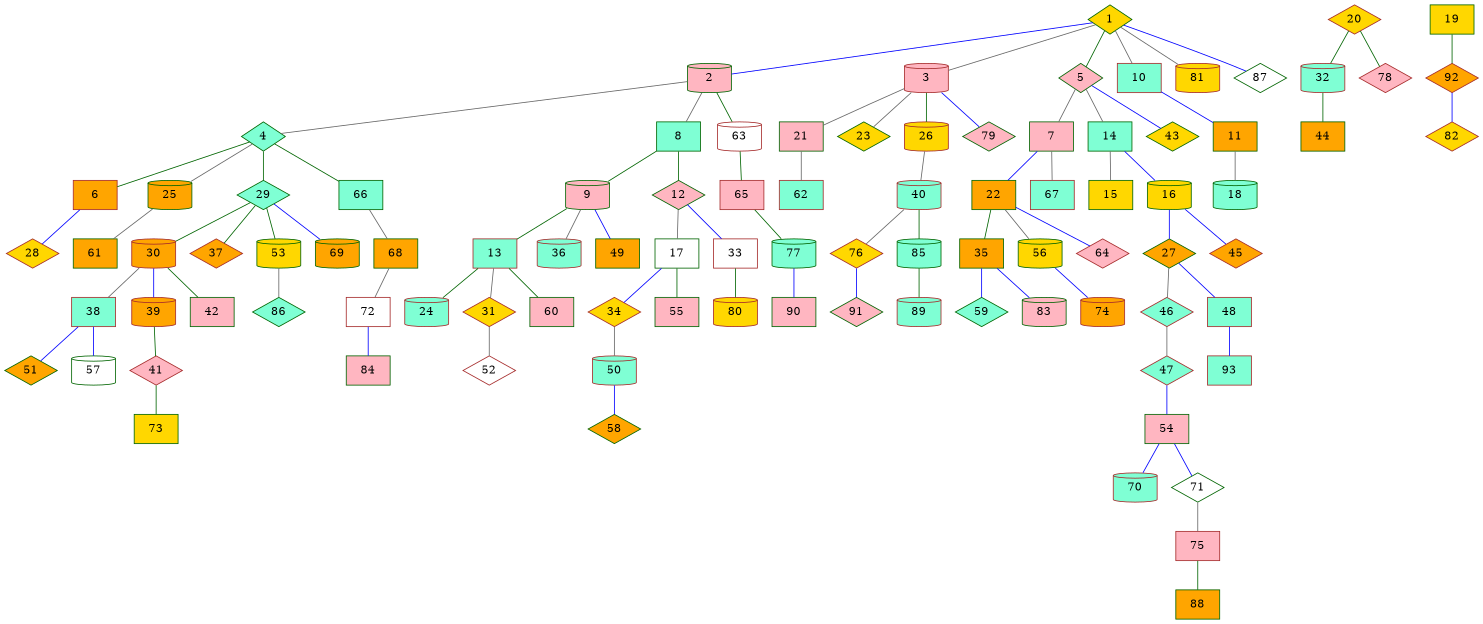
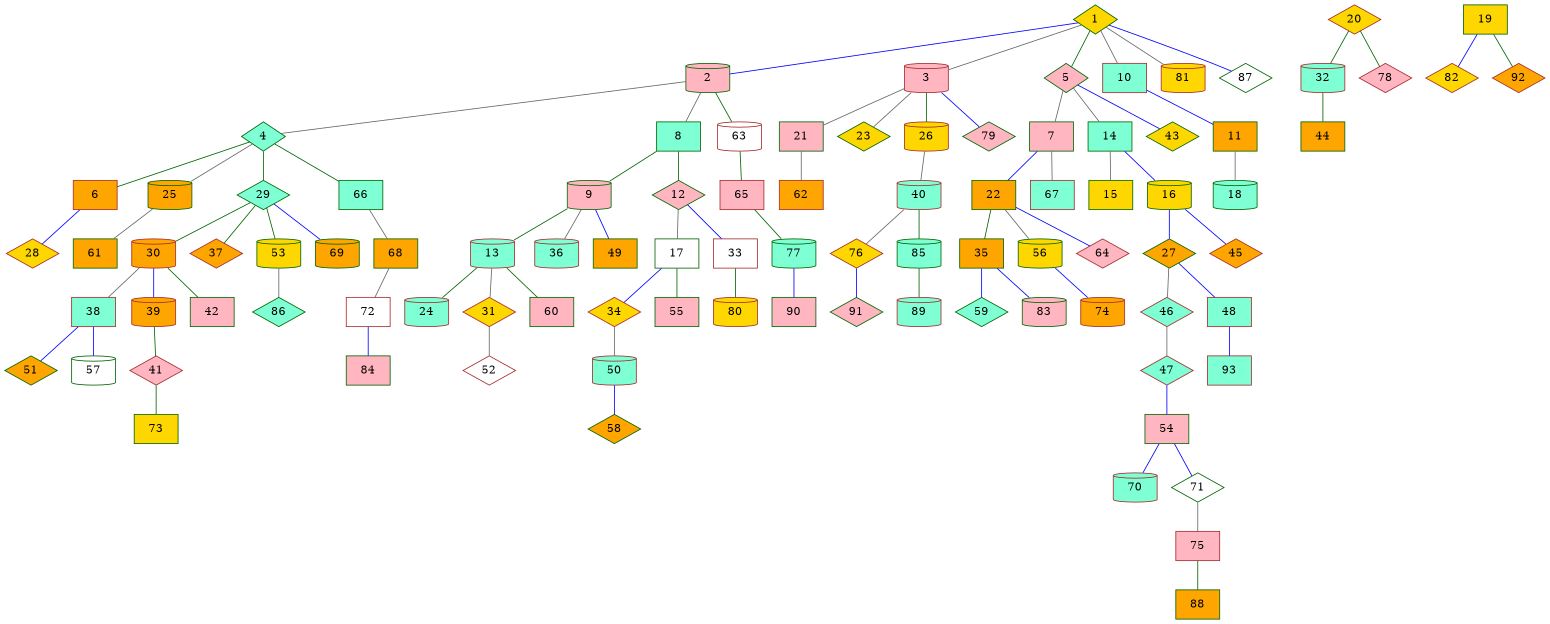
edge "92" -- "82": now "19" -- "82"
node "62": fillcolor aquamarine -> orange
node "13": shape box -> cylinder
